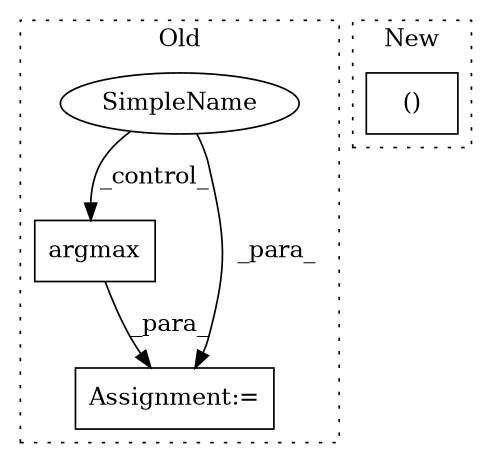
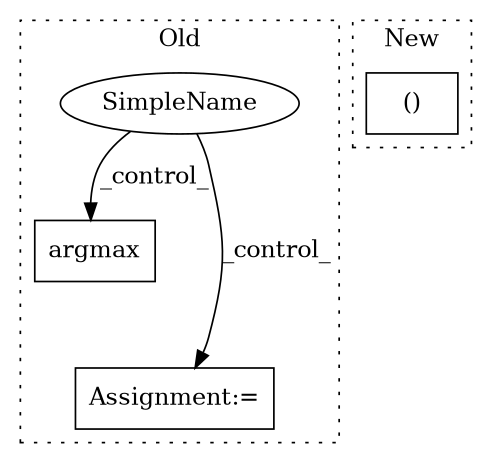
edge "SimpleName" -> "Assignment:=": label "_para_" -> "_control_"
edge "argmax" -> "Assignment:=": removed, label "_para_"
